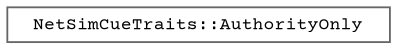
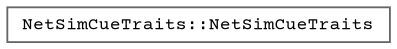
node "NetSimCueTraits::AuthorityOnly": label "NetSimCueTraits::AuthorityOnly" -> "NetSimCueTraits::NetSimCueTraits"
